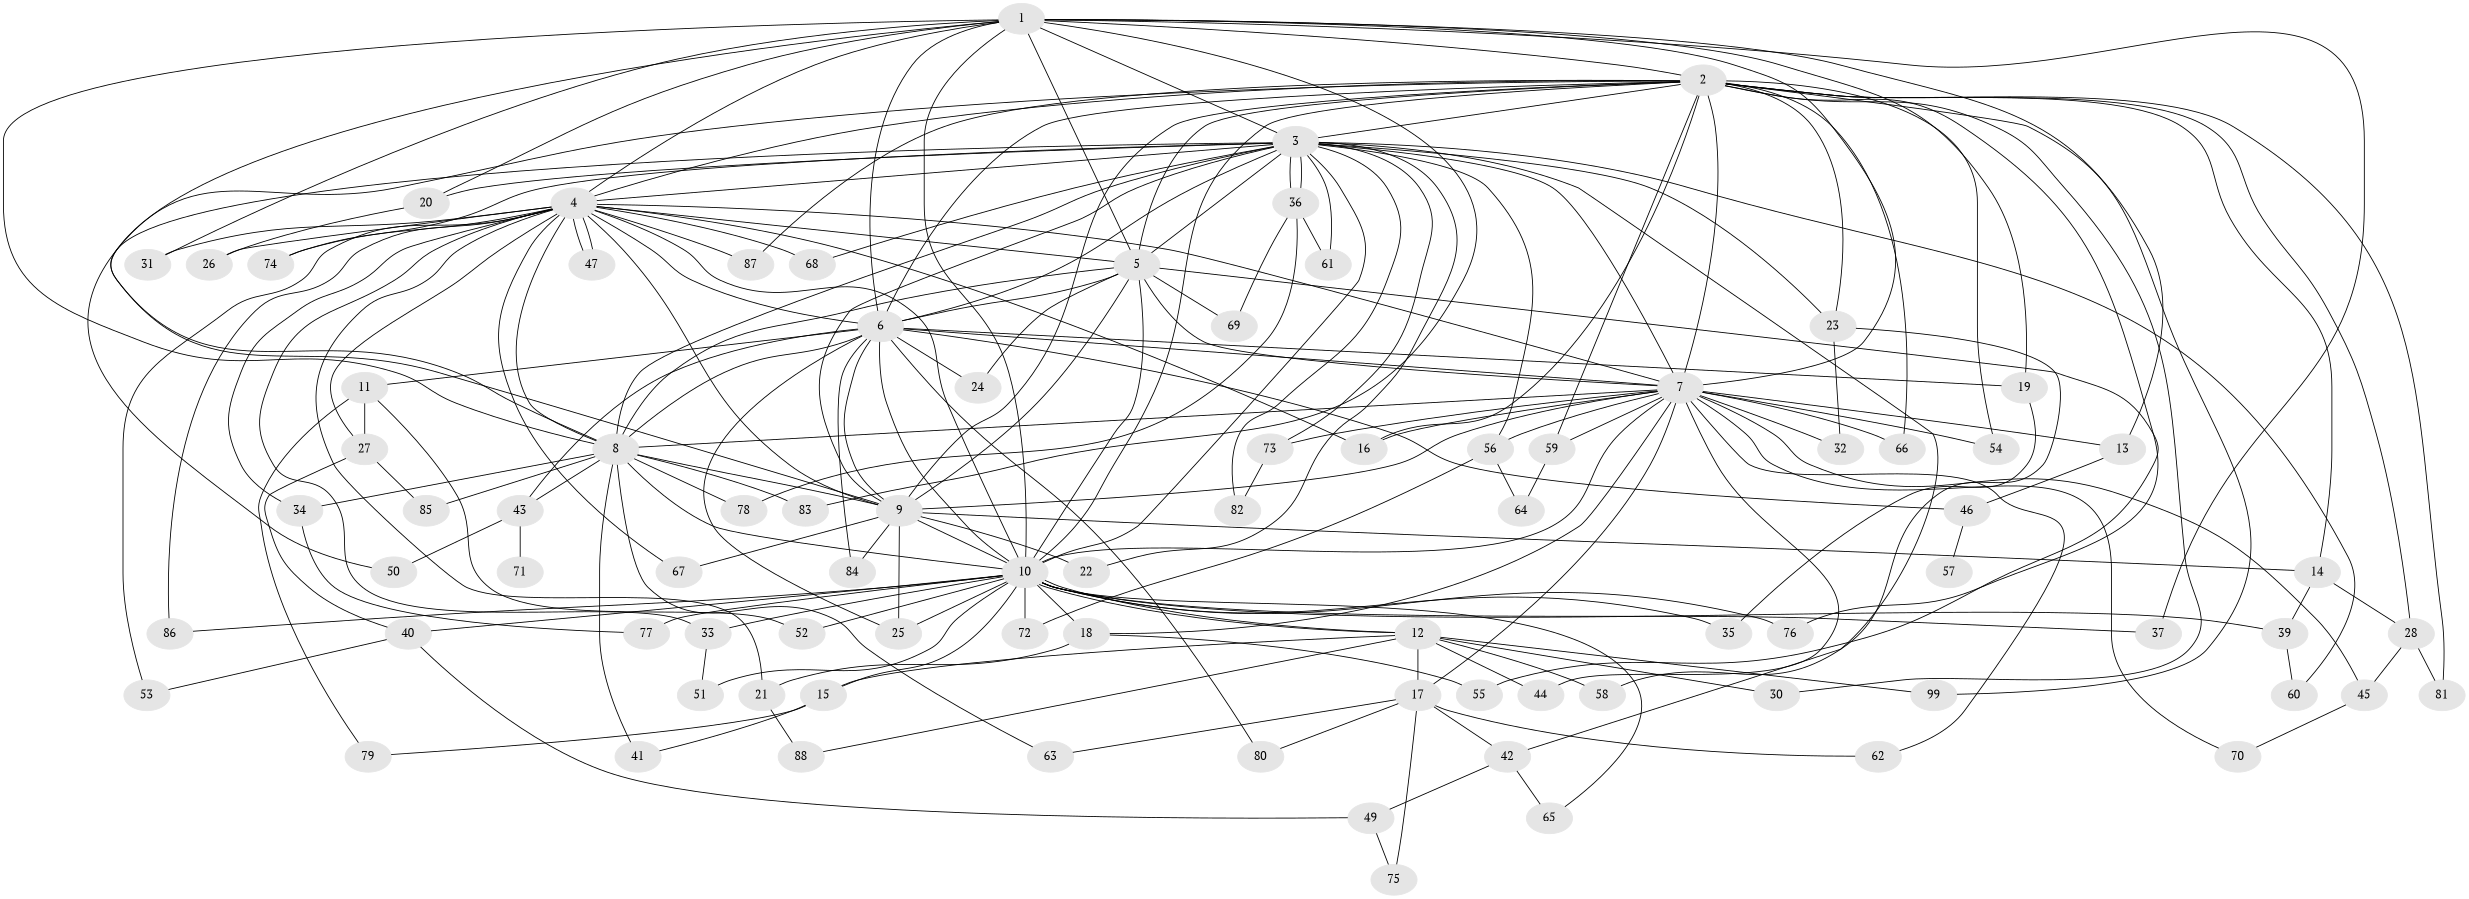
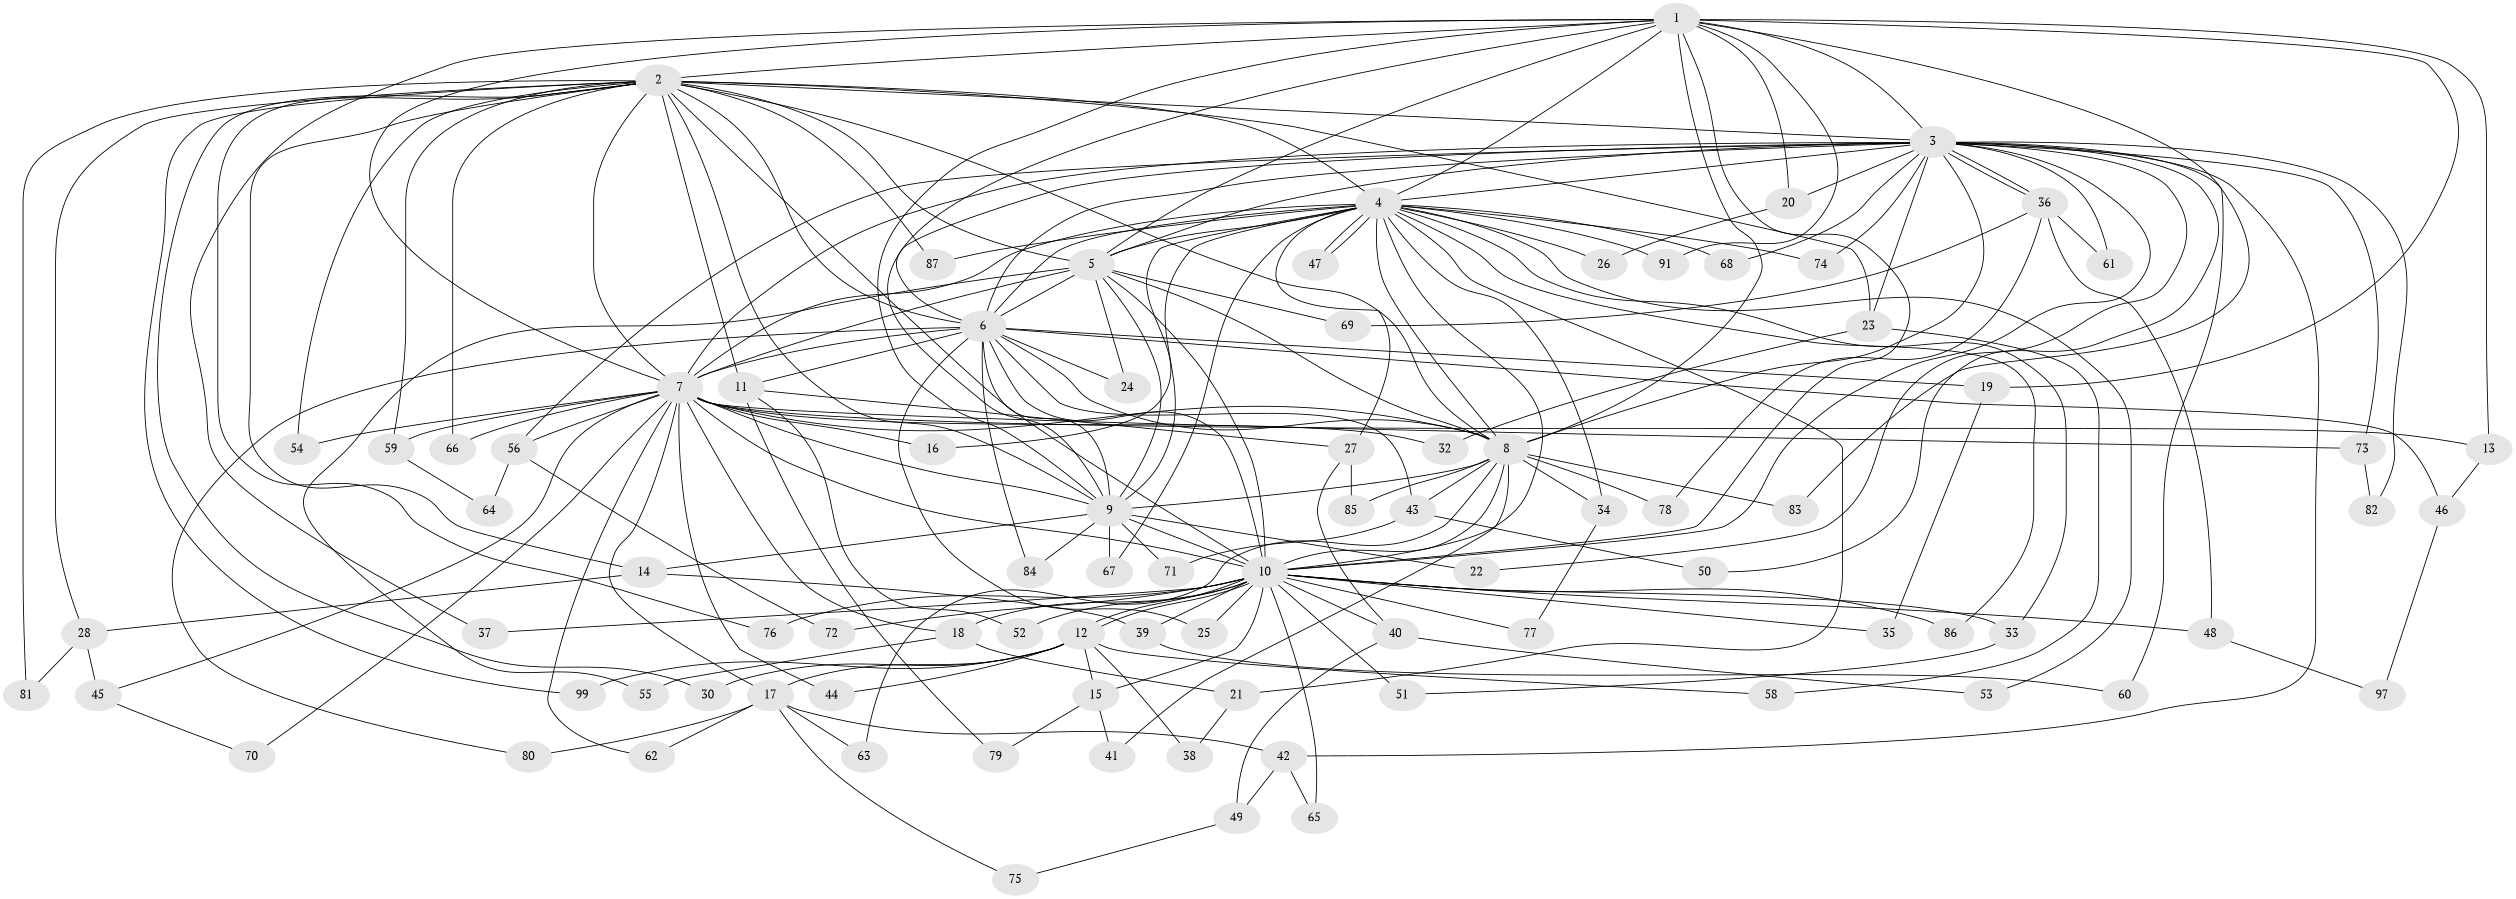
node "31": label "31" -> "91"
edge "2" -- "16": now "2" -- "11"
edge "9" -- "25": now "9" -- "71"
node "57": label "57" -> "97"
node "48": added
node "88": label "88" -> "38"
